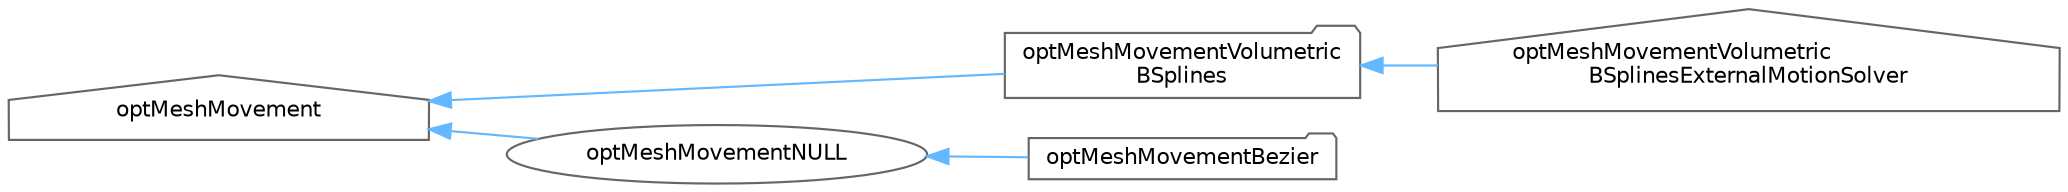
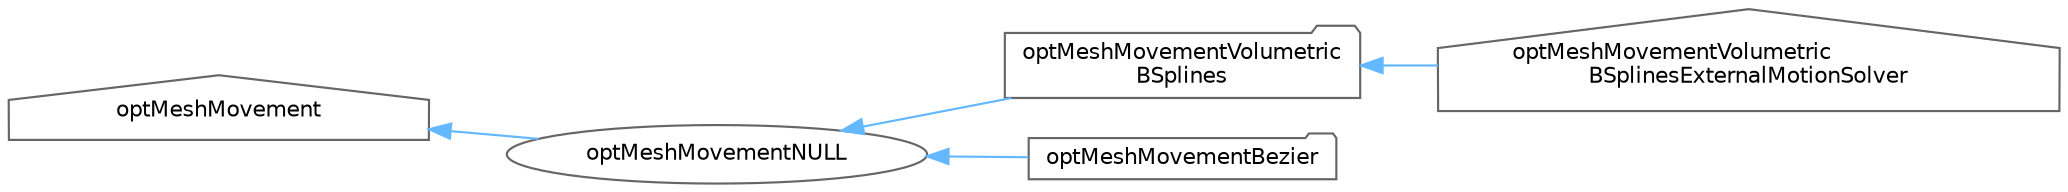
edge "optMeshMovementVolumetric BSplines" -> "optMeshMovement": now "optMeshMovementVolumetric BSplines" -> "optMeshMovementNULL"
